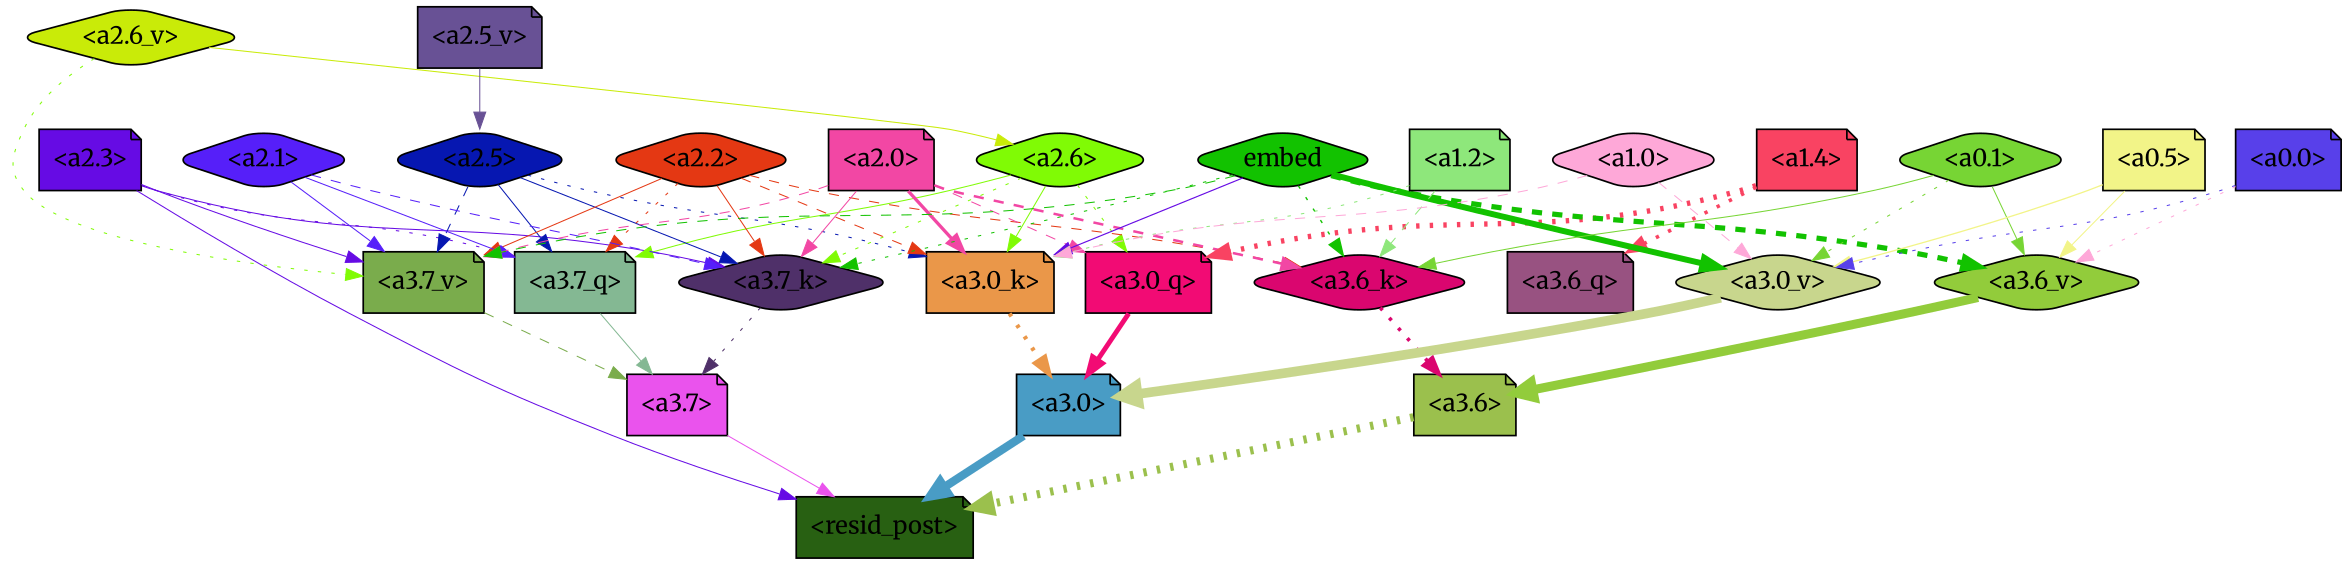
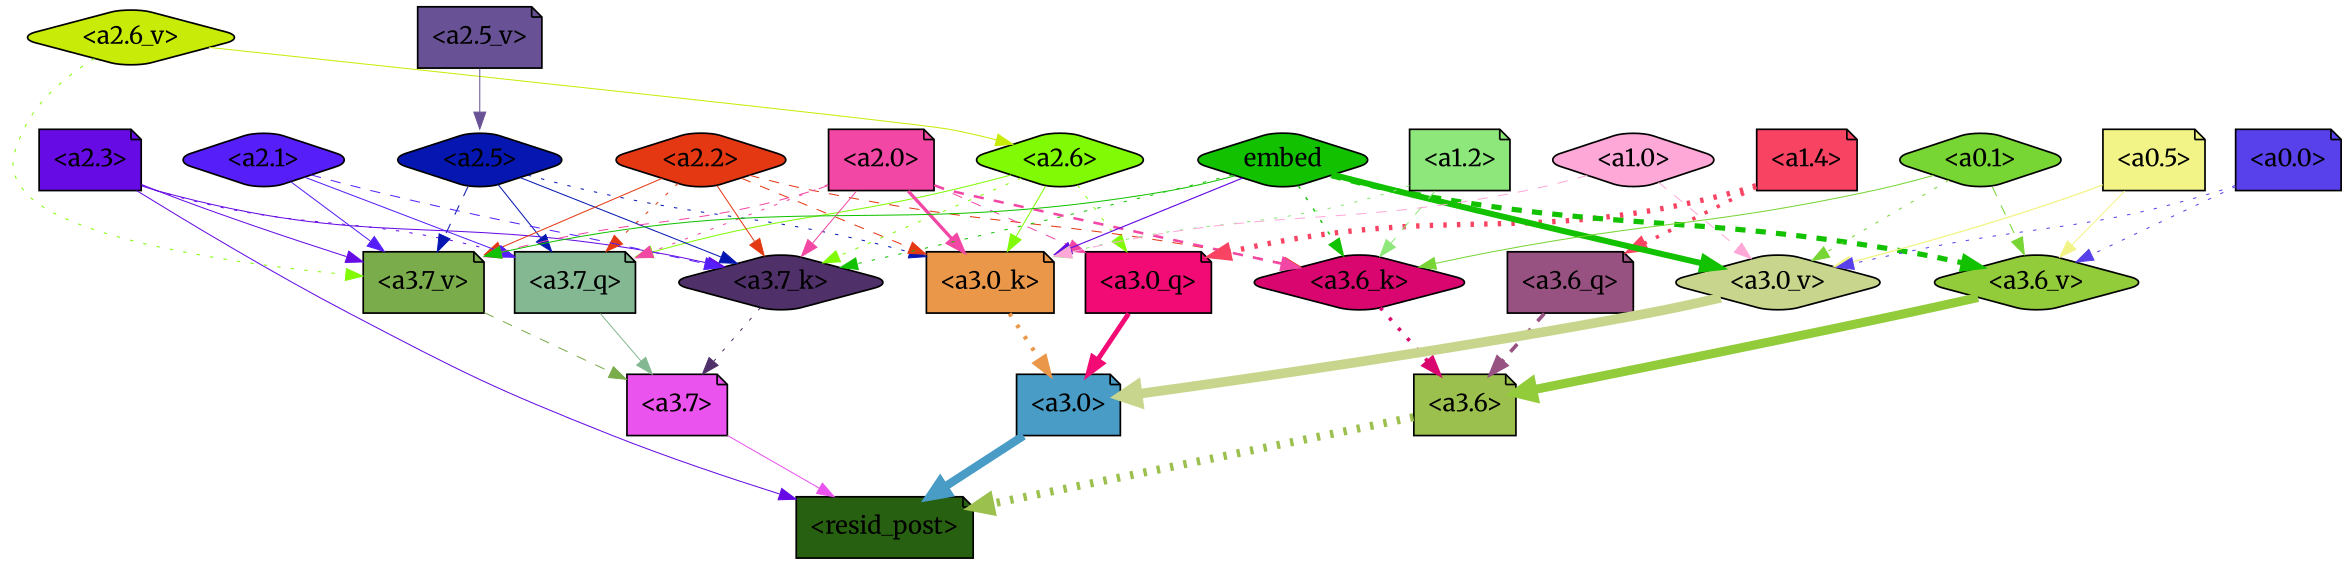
edge "<a0.1>" -> "<a3.6_v>": style solid -> dashed
edge "embed" -> "<a3.7_v>": style dashed -> solid
edge "<a2.0>" -> "<a3.7_q>": added
edge "<a0.0>" -> "<a3.6_v>": color #fea8d8 -> #5840ea
edge "<a3.6_q>" -> "<a3.6>": added
